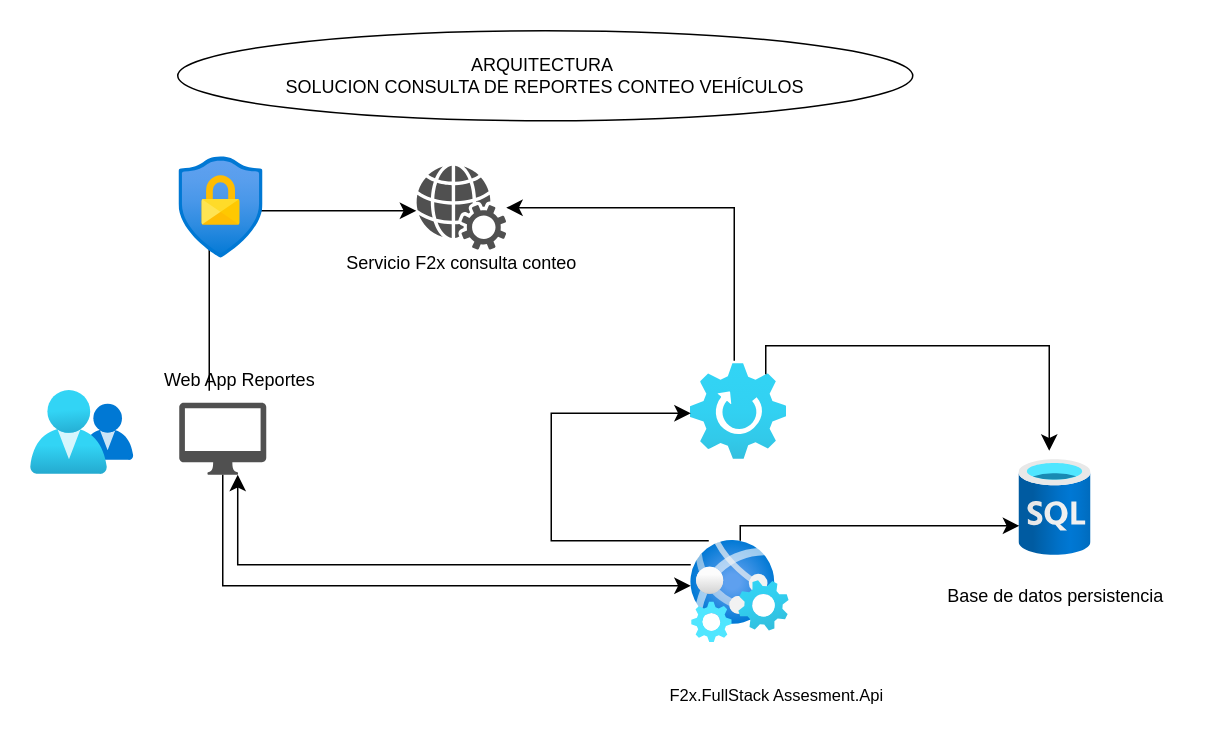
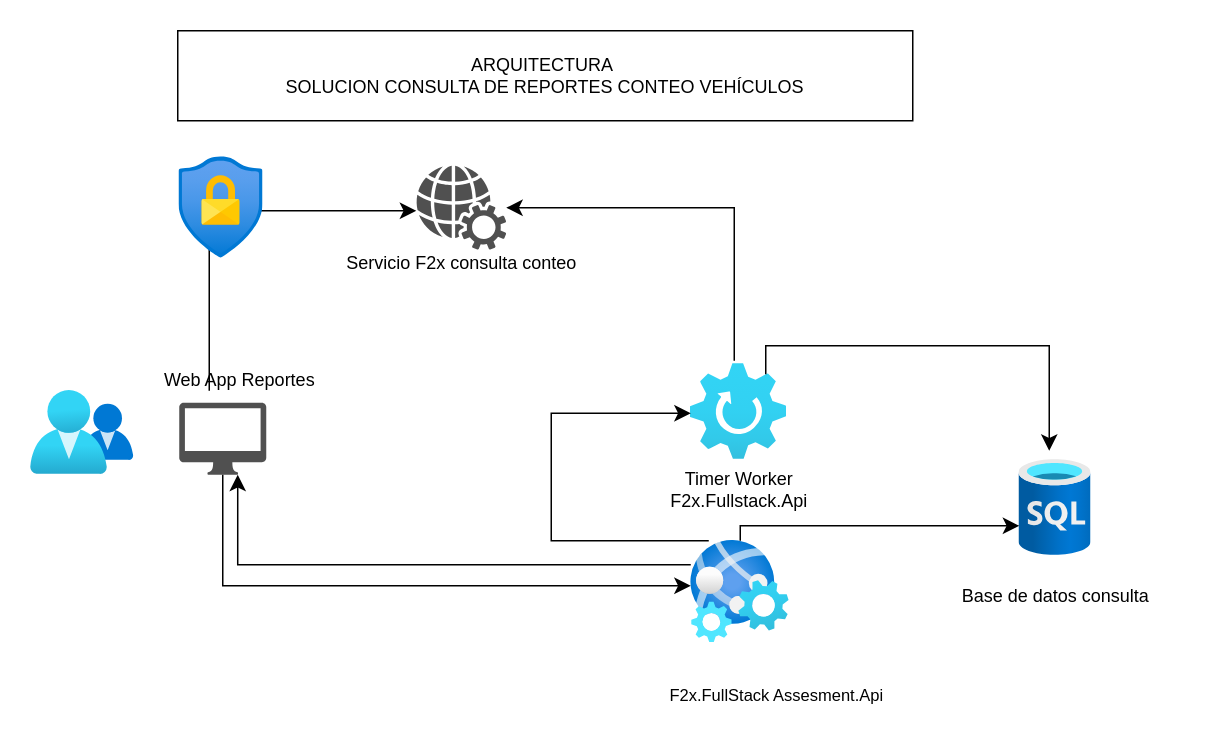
node "ARQUITECTURA SOLUCION CONSULTA DE REPORTES CONTEO VEHÍCULOS": shape ellipse -> rectangle
node "Timer Worker F2x.Fullstack.Api": added
node "Base de datos persistencia": label "Base de datos persistencia" -> "Base de datos consulta"
